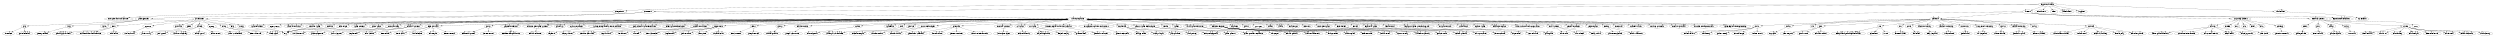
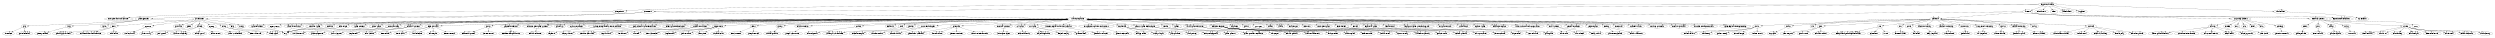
node "SpaceBase": label "SpaceBase" -> "HeliMods"
